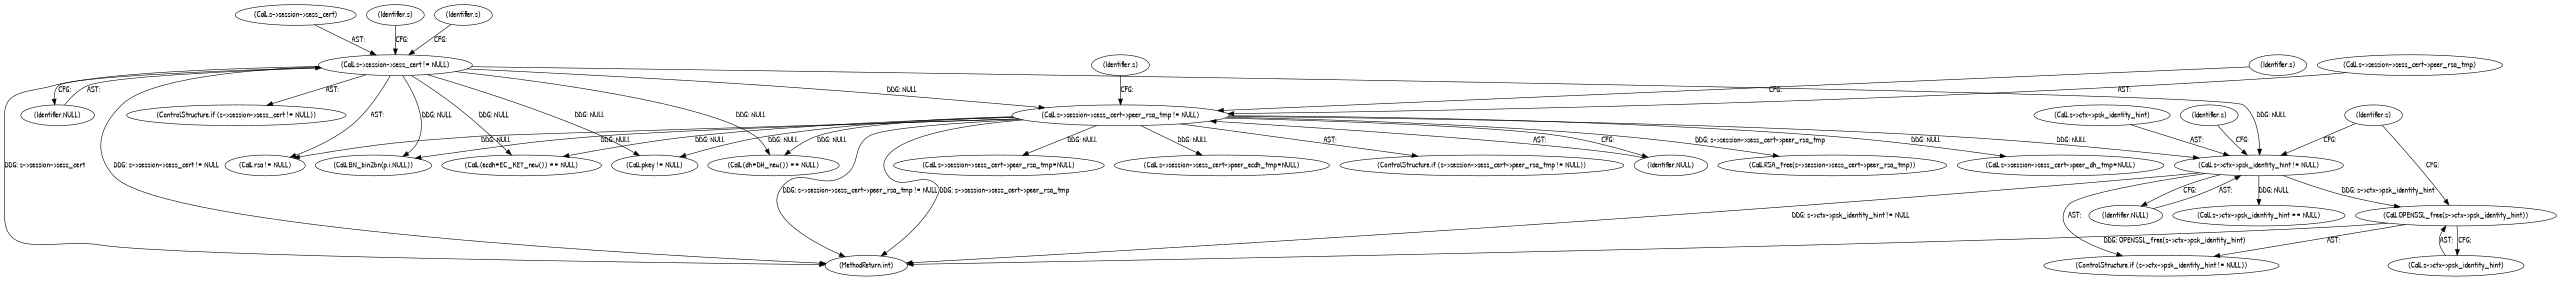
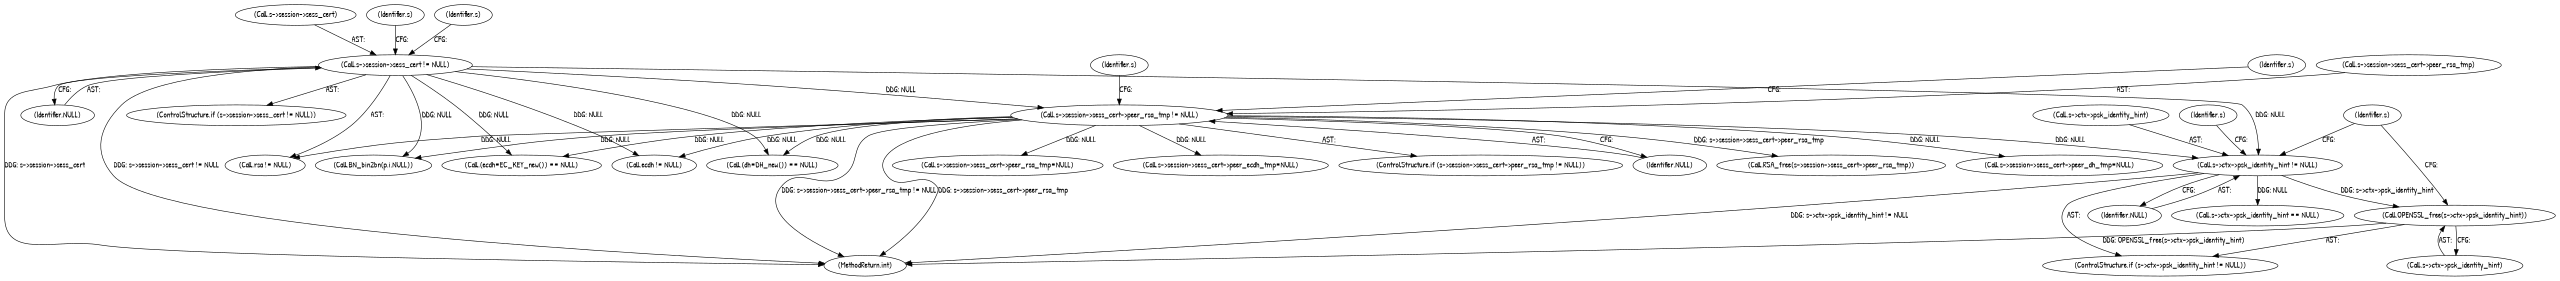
node "(Call,pkey != NULL)": label "(Call,pkey != NULL)" -> "(Call,ecdh != NULL)"
